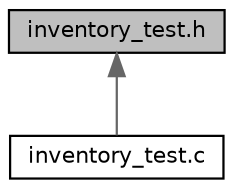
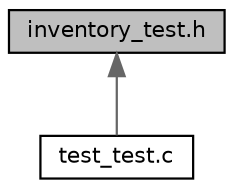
node "inventory_test.c": label "inventory_test.c" -> "test_test.c"
